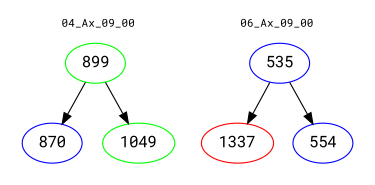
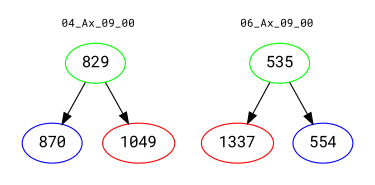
node "899": label "899" -> "829"
node "535": color blue -> green
node "1049": color green -> red
